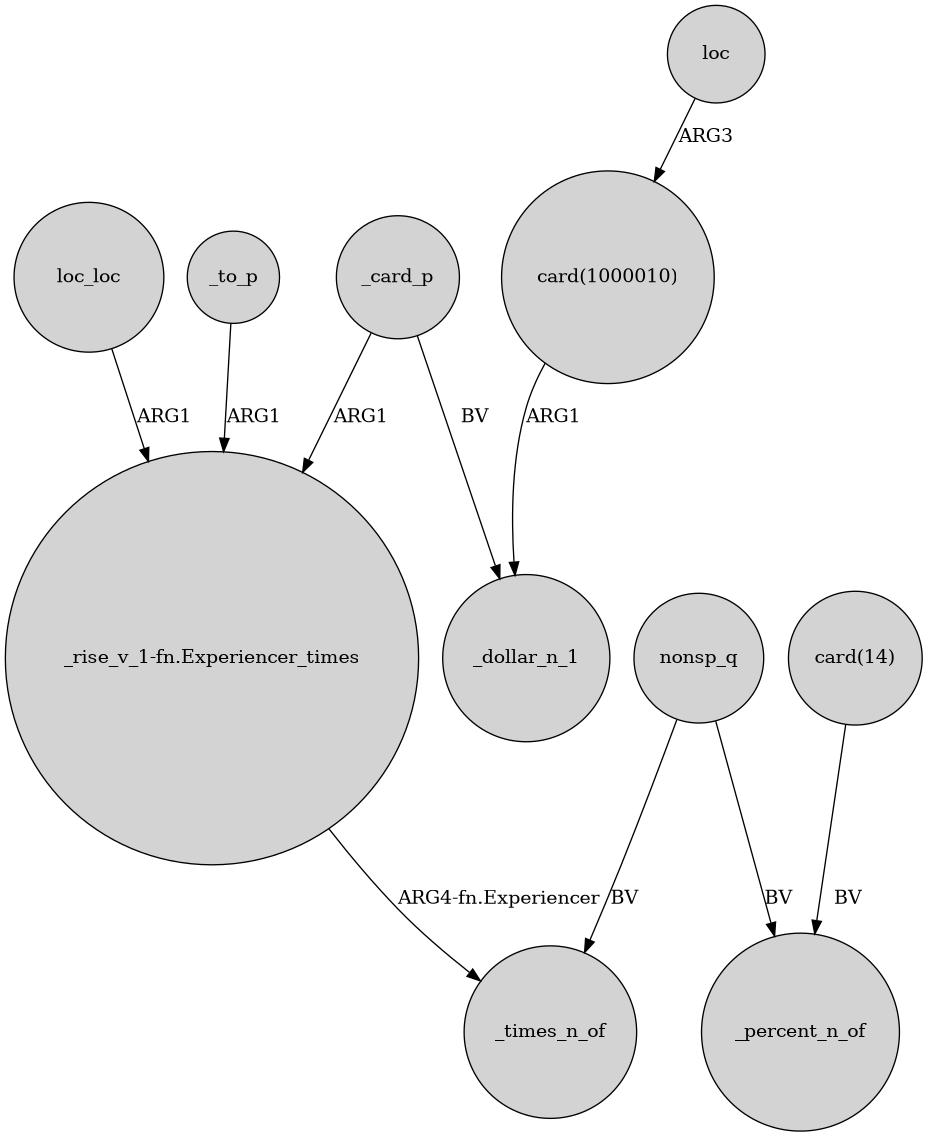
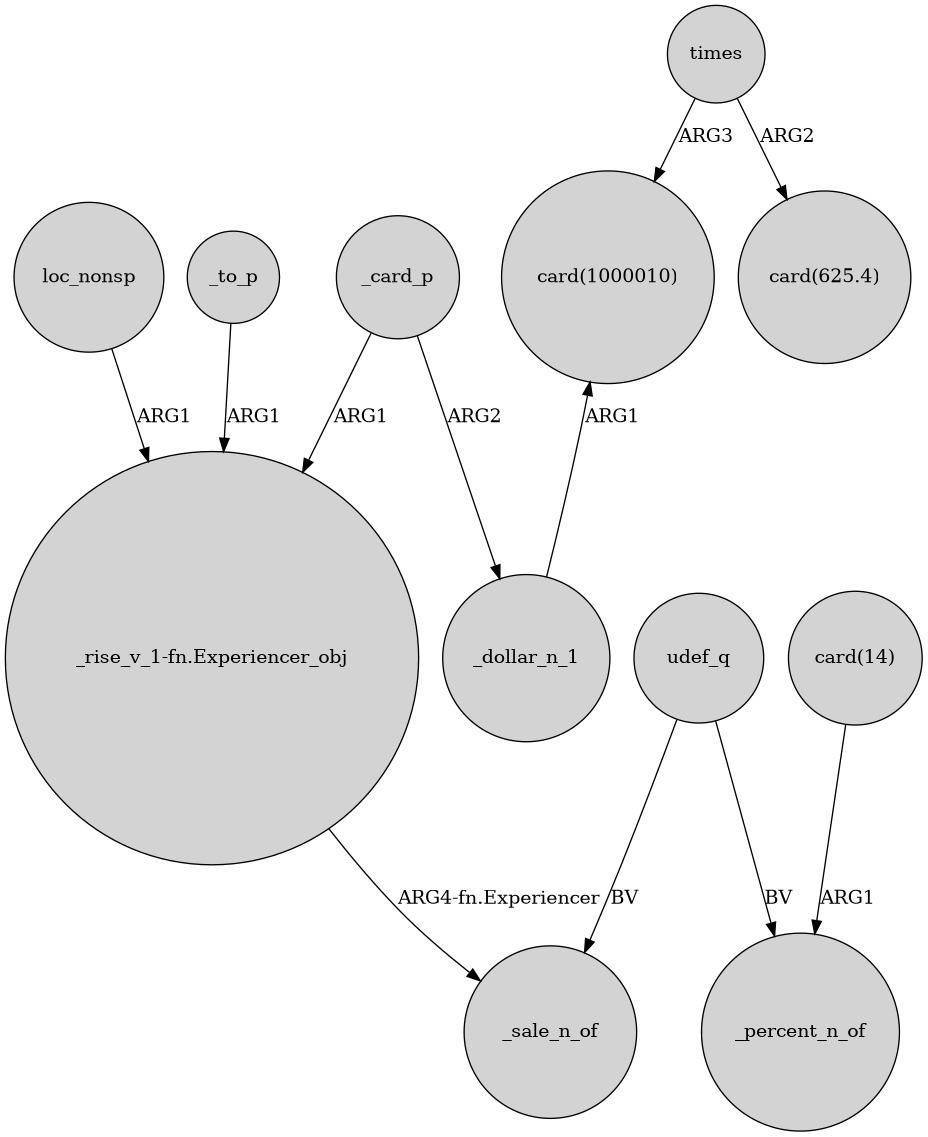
node "loc": label "loc" -> "times"
node "loc_loc": label "loc_loc" -> "loc_nonsp"
node "card(625.4)": added
edge "_card_p" -> "_dollar_n_1": label "BV" -> "ARG2"
edge "card(1000010)" -> "_dollar_n_1": reversed
node "_rise_v_1-fn.Experiencer_times": label "_rise_v_1-fn.Experiencer_times" -> "_rise_v_1-fn.Experiencer_obj"
node "nonsp_q": label "nonsp_q" -> "udef_q"
edge "card(14)" -> "_percent_n_of": label "BV" -> "ARG1"
node "_times_n_of": label "_times_n_of" -> "_sale_n_of"
